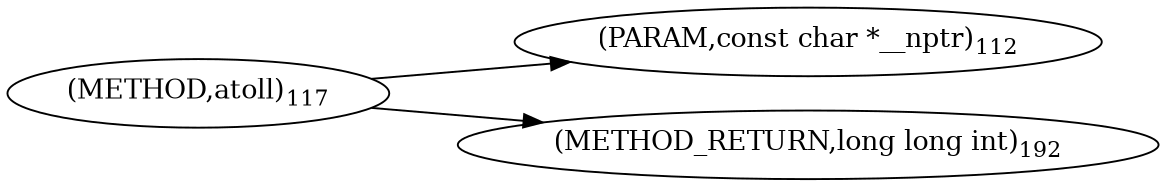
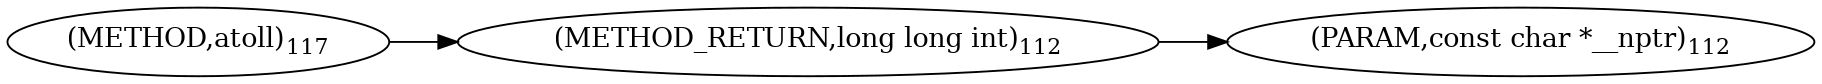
edge "(METHOD,atoll)" -> "(PARAM,const char *__nptr)": now "(METHOD_RETURN,long long int)" -> "(PARAM,const char *__nptr)"
node "(METHOD_RETURN,long long int)": text "192" -> "112"
